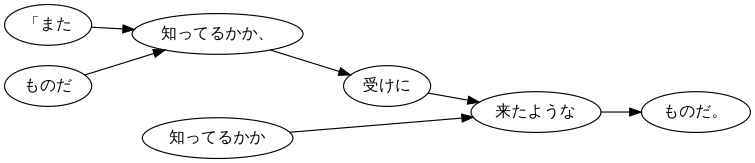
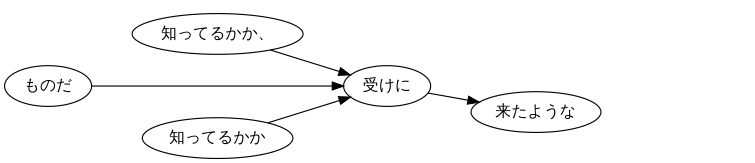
node "「また": removed
edge "ものだ" -> "知ってるかか、": now "ものだ" -> "受けに"
node "ものだ。": removed
edge "知ってるかか" -> "来たような": now "知ってるかか" -> "受けに"
